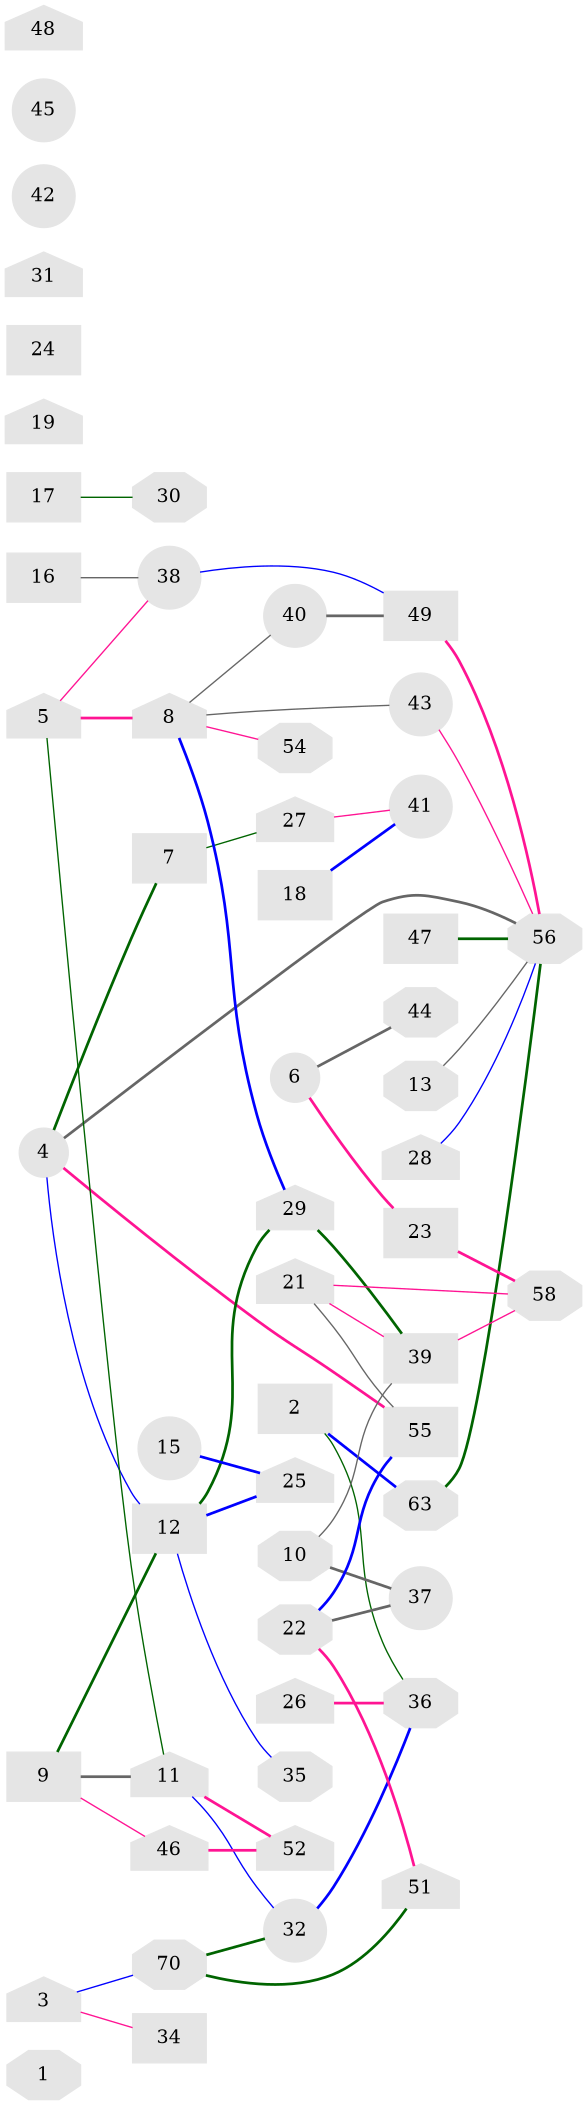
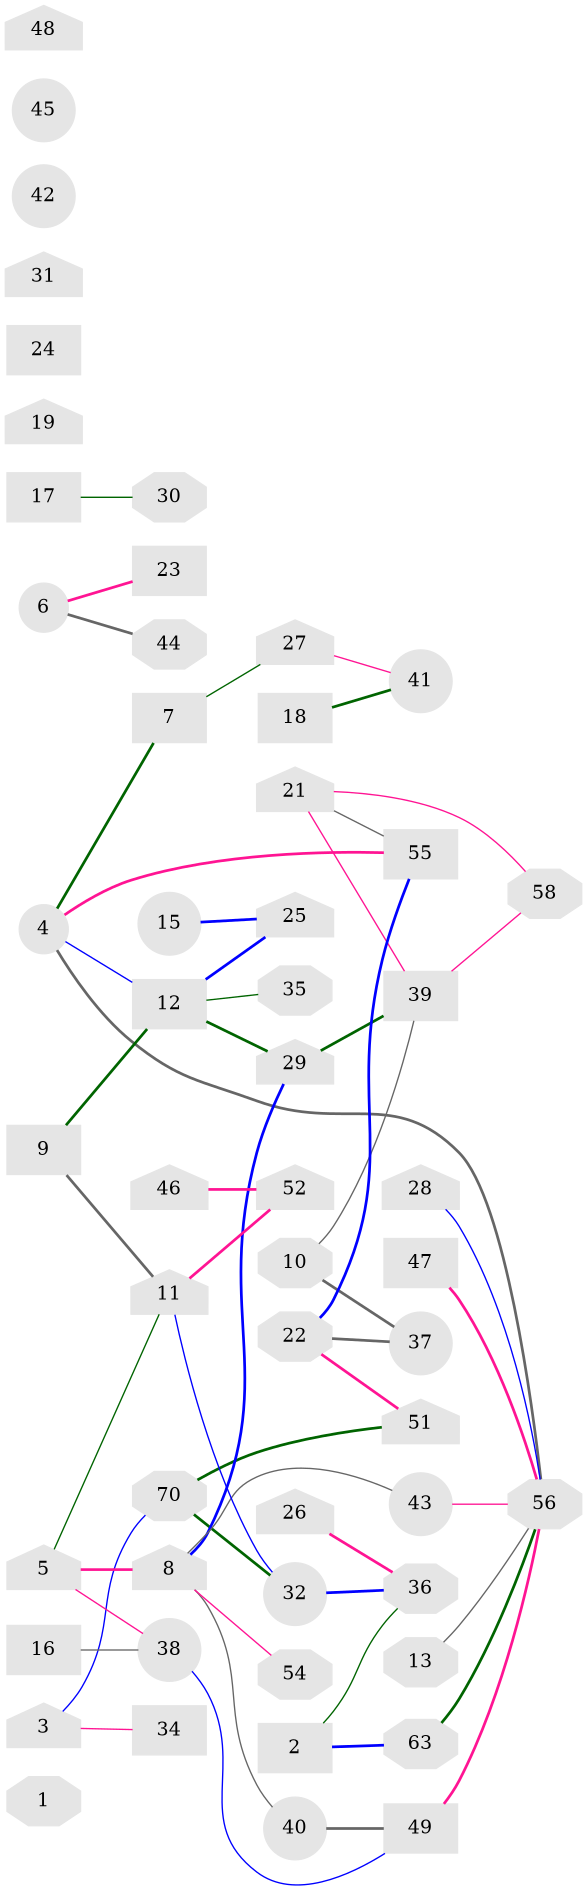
edge "41" -- "18": color blue -> darkgreen
edge "47" -- "56": color darkgreen -> deeppink
edge "23" -- "58": removed
edge "12" -- "35": color blue -> darkgreen
edge "9" -- "46": removed
